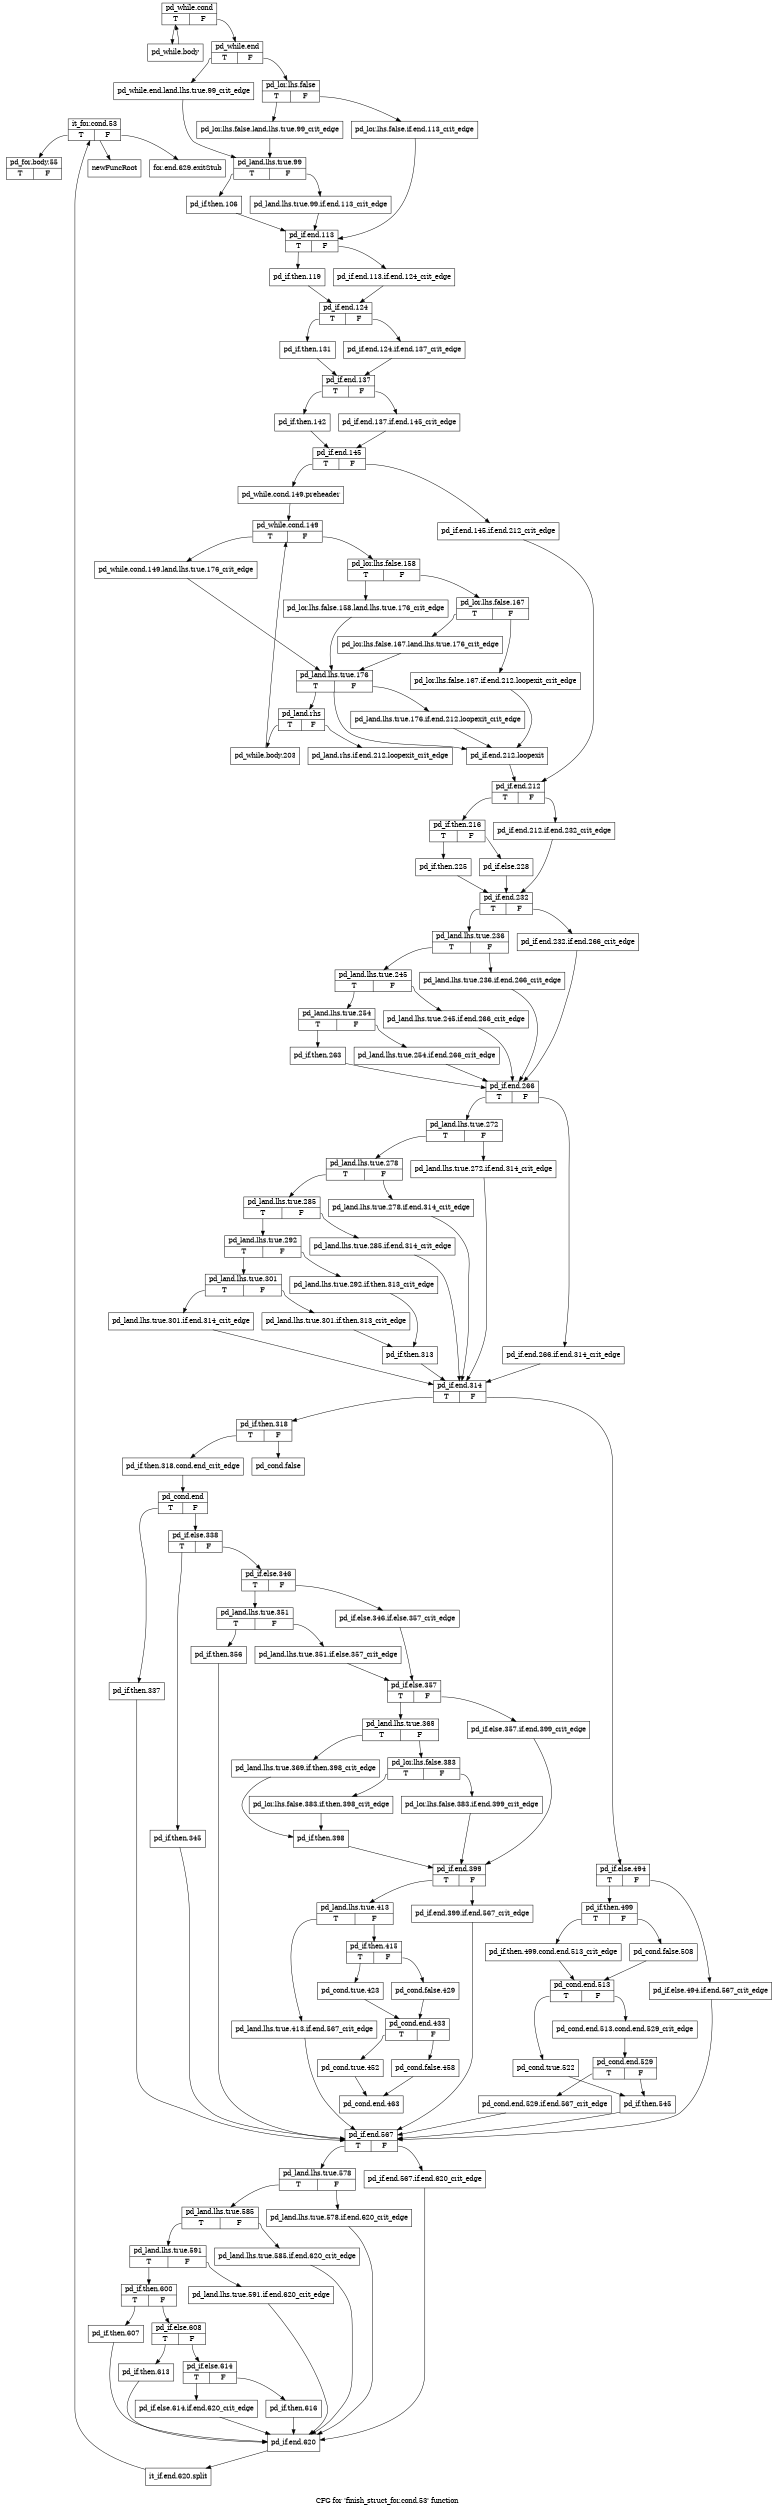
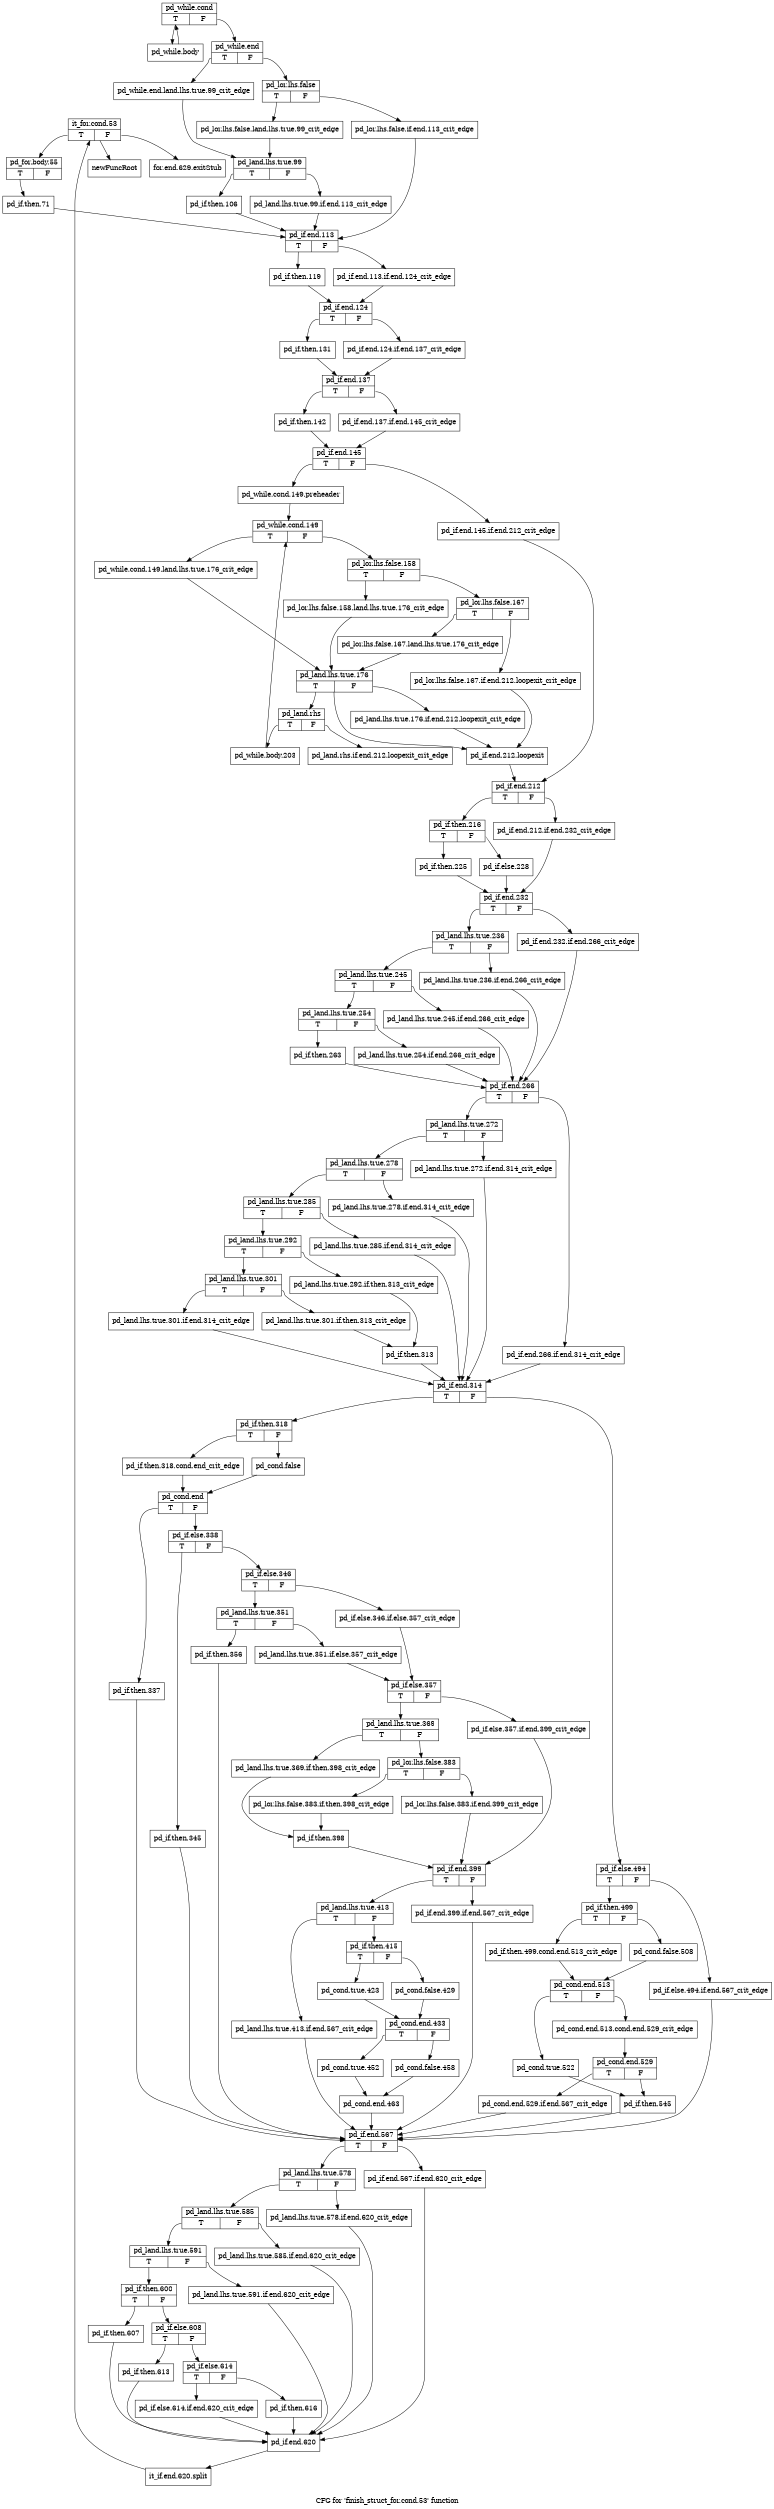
node "pd_if.then.71": added
edge "pd_cond.false" -> "pd_cond.end": added
edge "pd_cond.end.463" -> "pd_if.end.567": added
